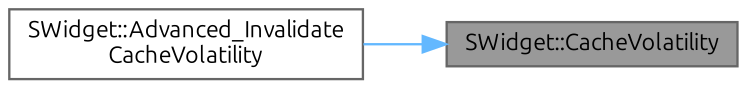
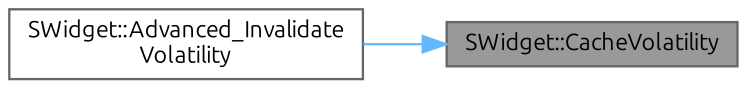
node "SWidget::Advanced_Invalidate CacheVolatility": label "SWidget::Advanced_Invalidate CacheVolatility" -> "SWidget::Advanced_Invalidate Volatility"
